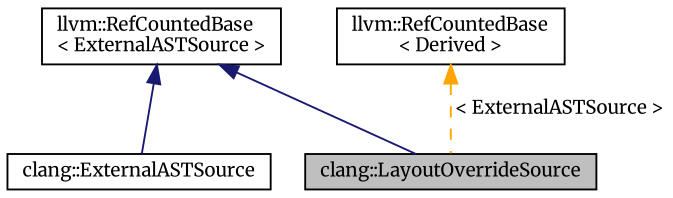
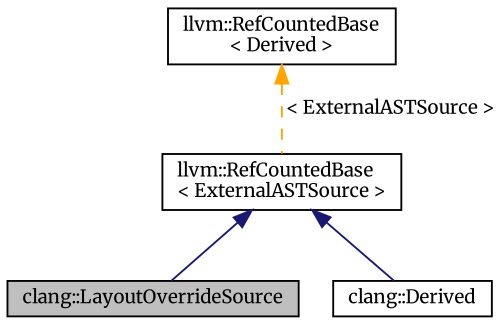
edge "clang::LayoutOverrideSource" -> "llvm::RefCountedBase < Derived >": now "llvm::RefCountedBase < ExternalASTSource >" -> "llvm::RefCountedBase < Derived >"
node "clang::ExternalASTSource": label "clang::ExternalASTSource" -> "clang::Derived"
